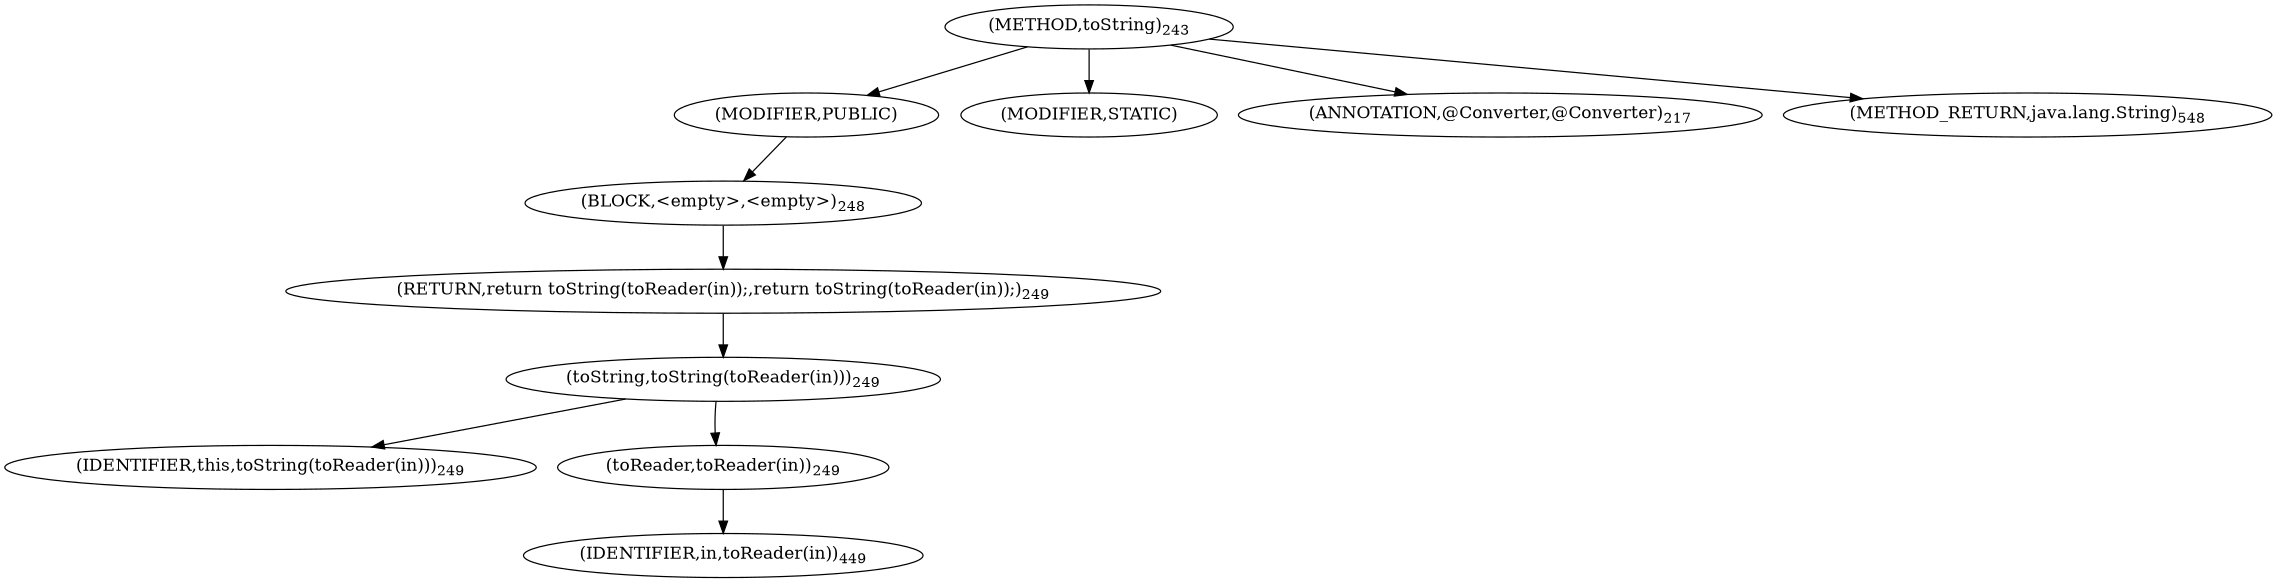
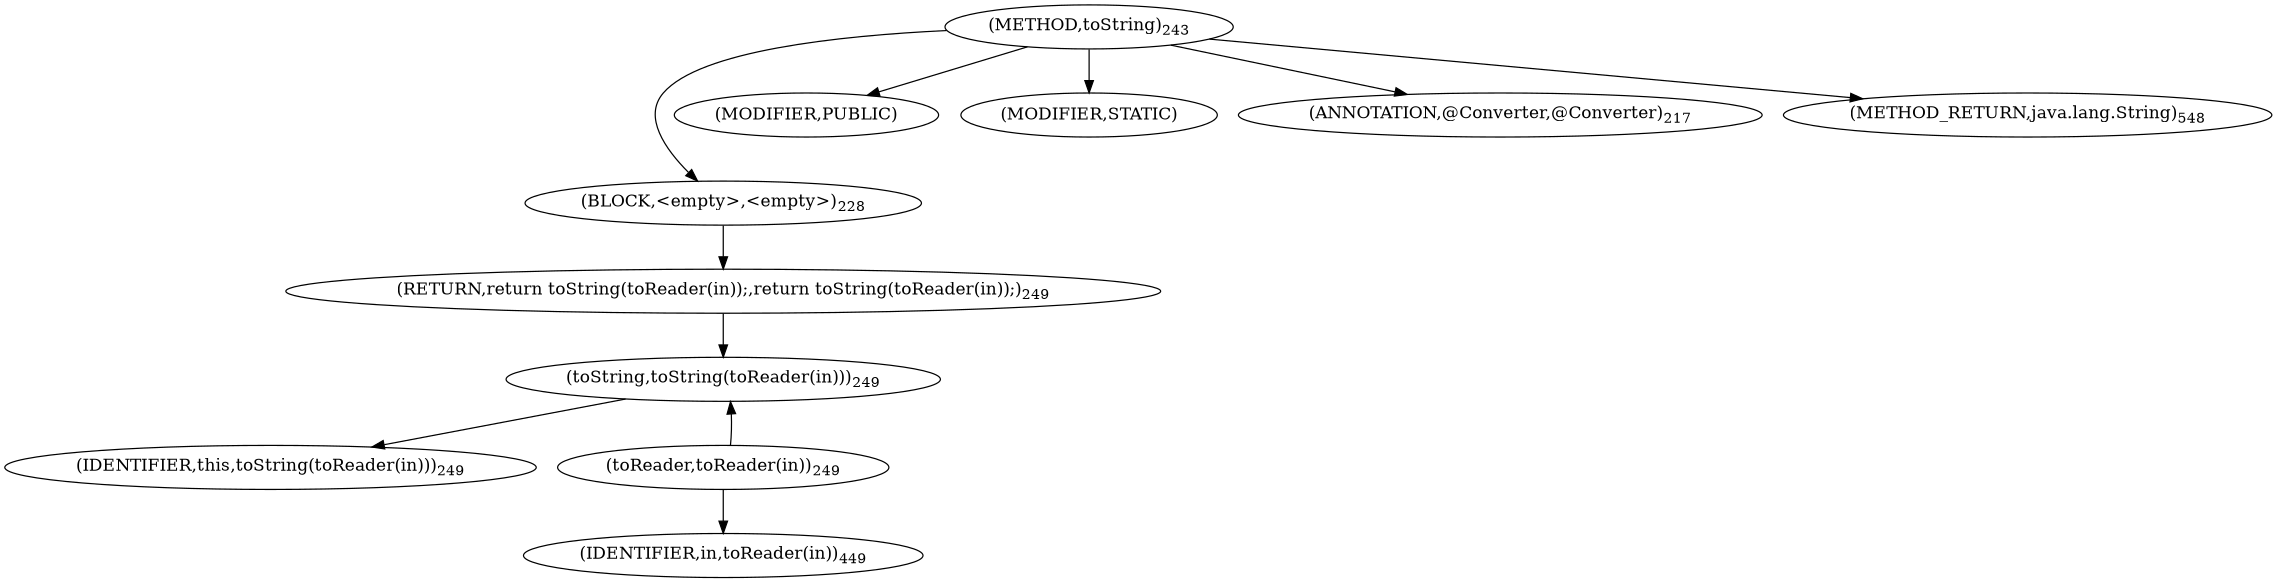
edge "(MODIFIER,PUBLIC)" -> "(BLOCK,<empty>,<empty>)": now "(METHOD,toString)" -> "(BLOCK,<empty>,<empty>)"
node "(BLOCK,<empty>,<empty>)": text "248" -> "228"
edge "(toString,toString(toReader(in)))" -> "(toReader,toReader(in))": reversed
